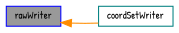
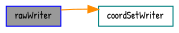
edge "coordSetWriter" -> "rawWriter": reversed
